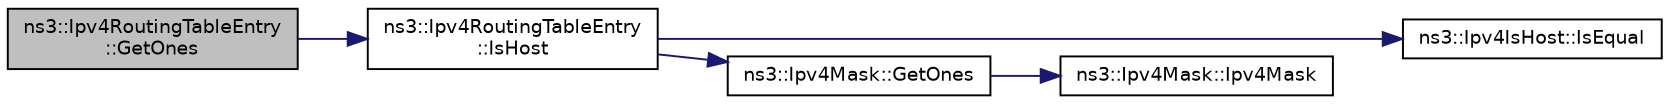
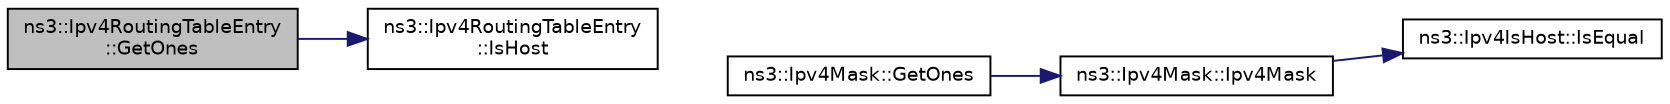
edge "ns3::Ipv4RoutingTableEntry ::IsHost" -> "ns3::Ipv4IsHost::IsEqual": now "ns3::Ipv4Mask::Ipv4Mask" -> "ns3::Ipv4IsHost::IsEqual"
edge "ns3::Ipv4RoutingTableEntry ::IsHost" -> "ns3::Ipv4Mask::GetOnes": removed
